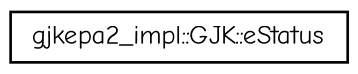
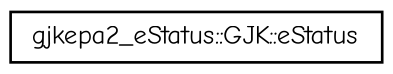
node "gjkepa2_impl::GJK::eStatus": label "gjkepa2_impl::GJK::eStatus" -> "gjkepa2_eStatus::GJK::eStatus"
